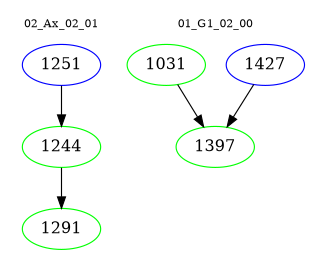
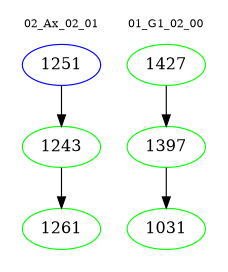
node "1427": color blue -> green
edge "1031" -> "1397": reversed
node "1244": label "1244" -> "1243"
node "1291": label "1291" -> "1261"
